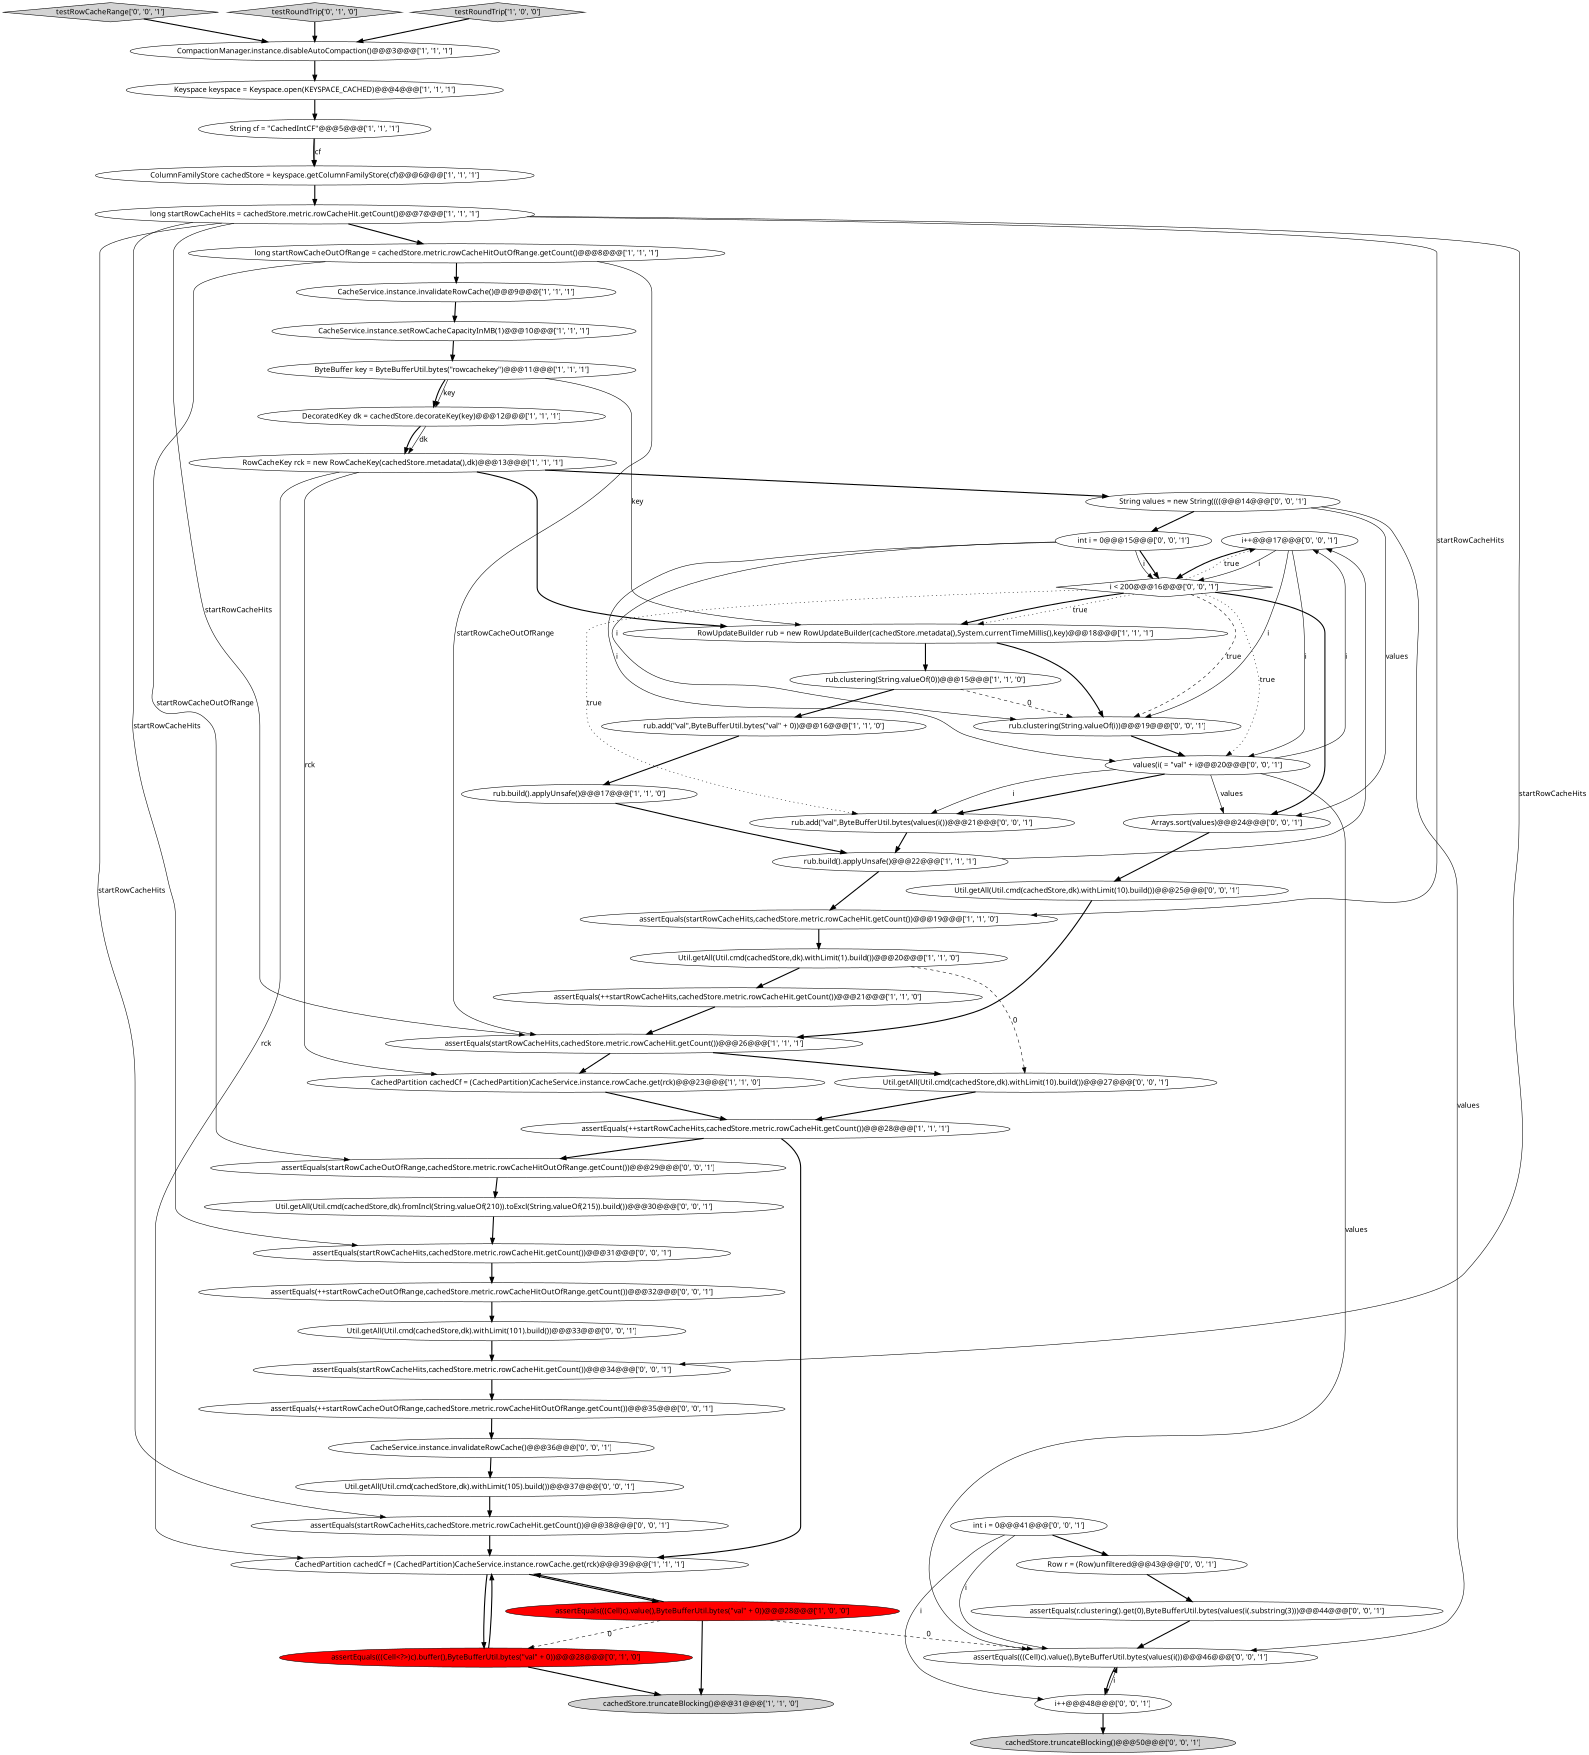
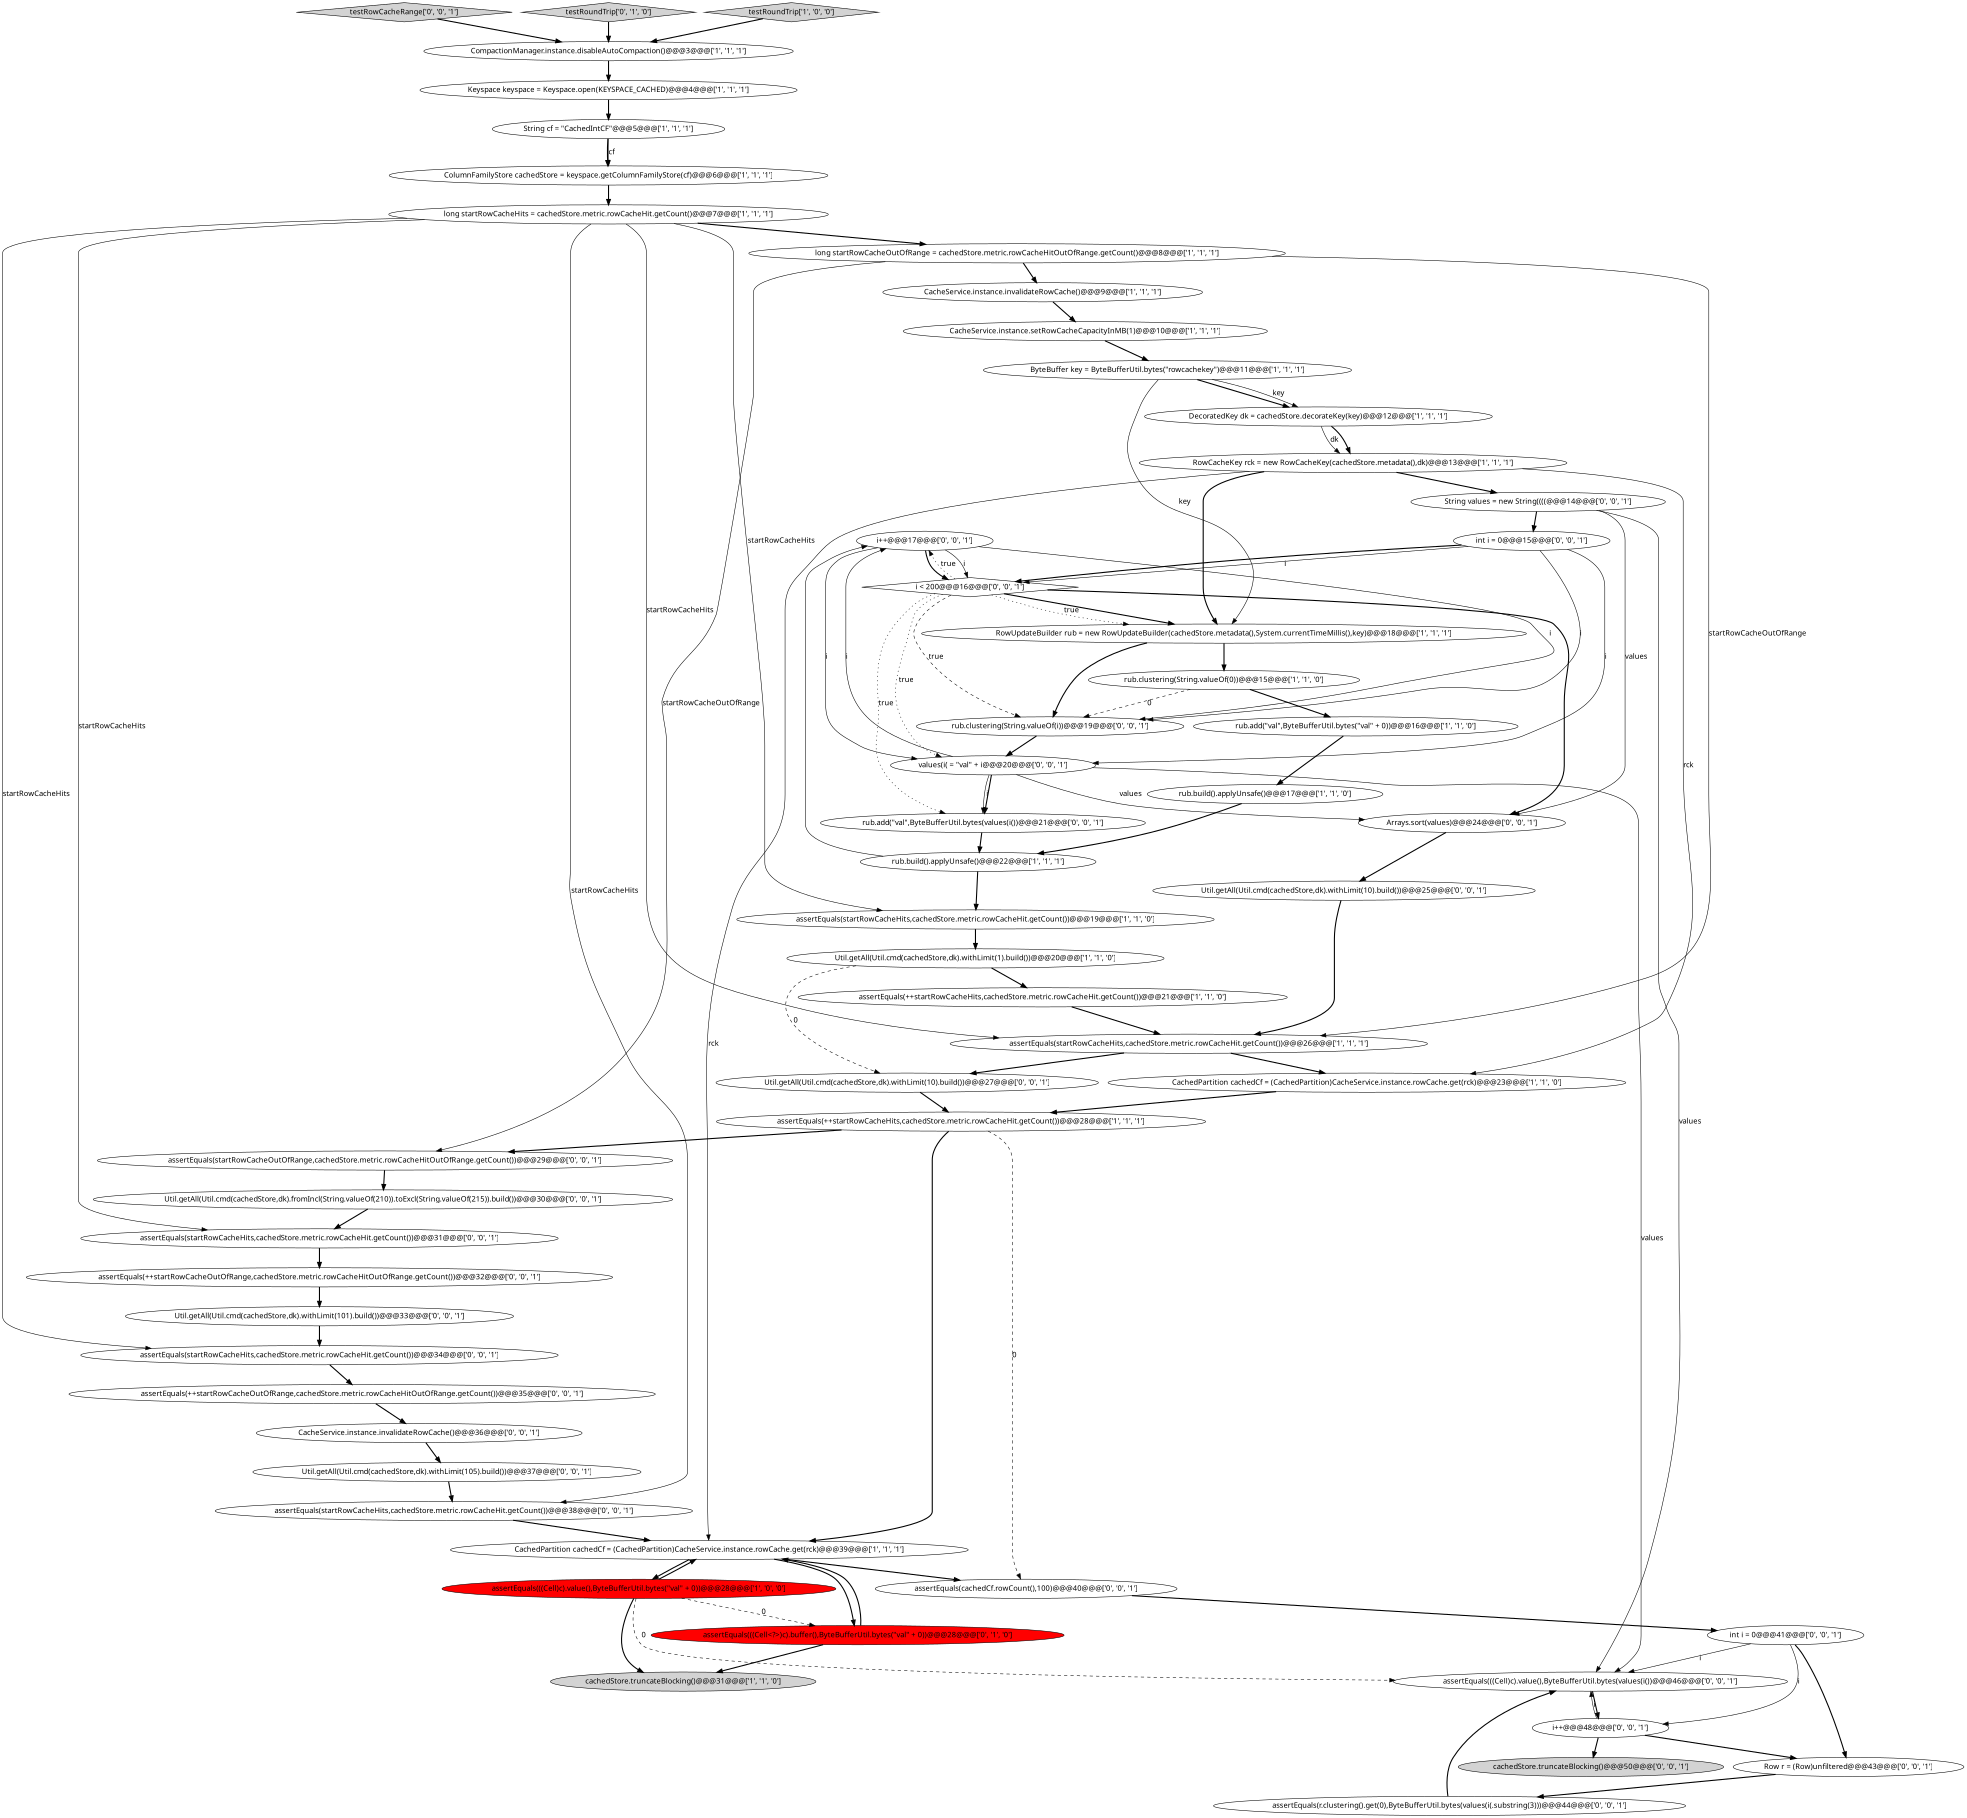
node "assertEquals(cachedCf.rowCount(),100)@@@40@@@['0', '0', '1']": added
edge "i++@@@48@@@['0', '0', '1']" -> "Row r = (Row)unfiltered@@@43@@@['0', '0', '1']": added
